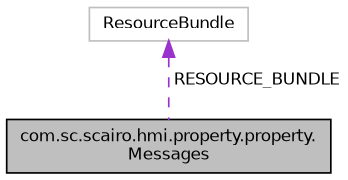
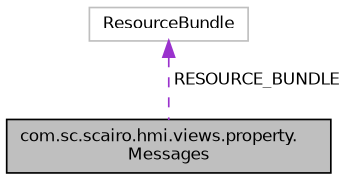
node "com.sc.scairo.hmi.property.property. Messages": label "com.sc.scairo.hmi.property.property. Messages" -> "com.sc.scairo.hmi.views.property. Messages"
